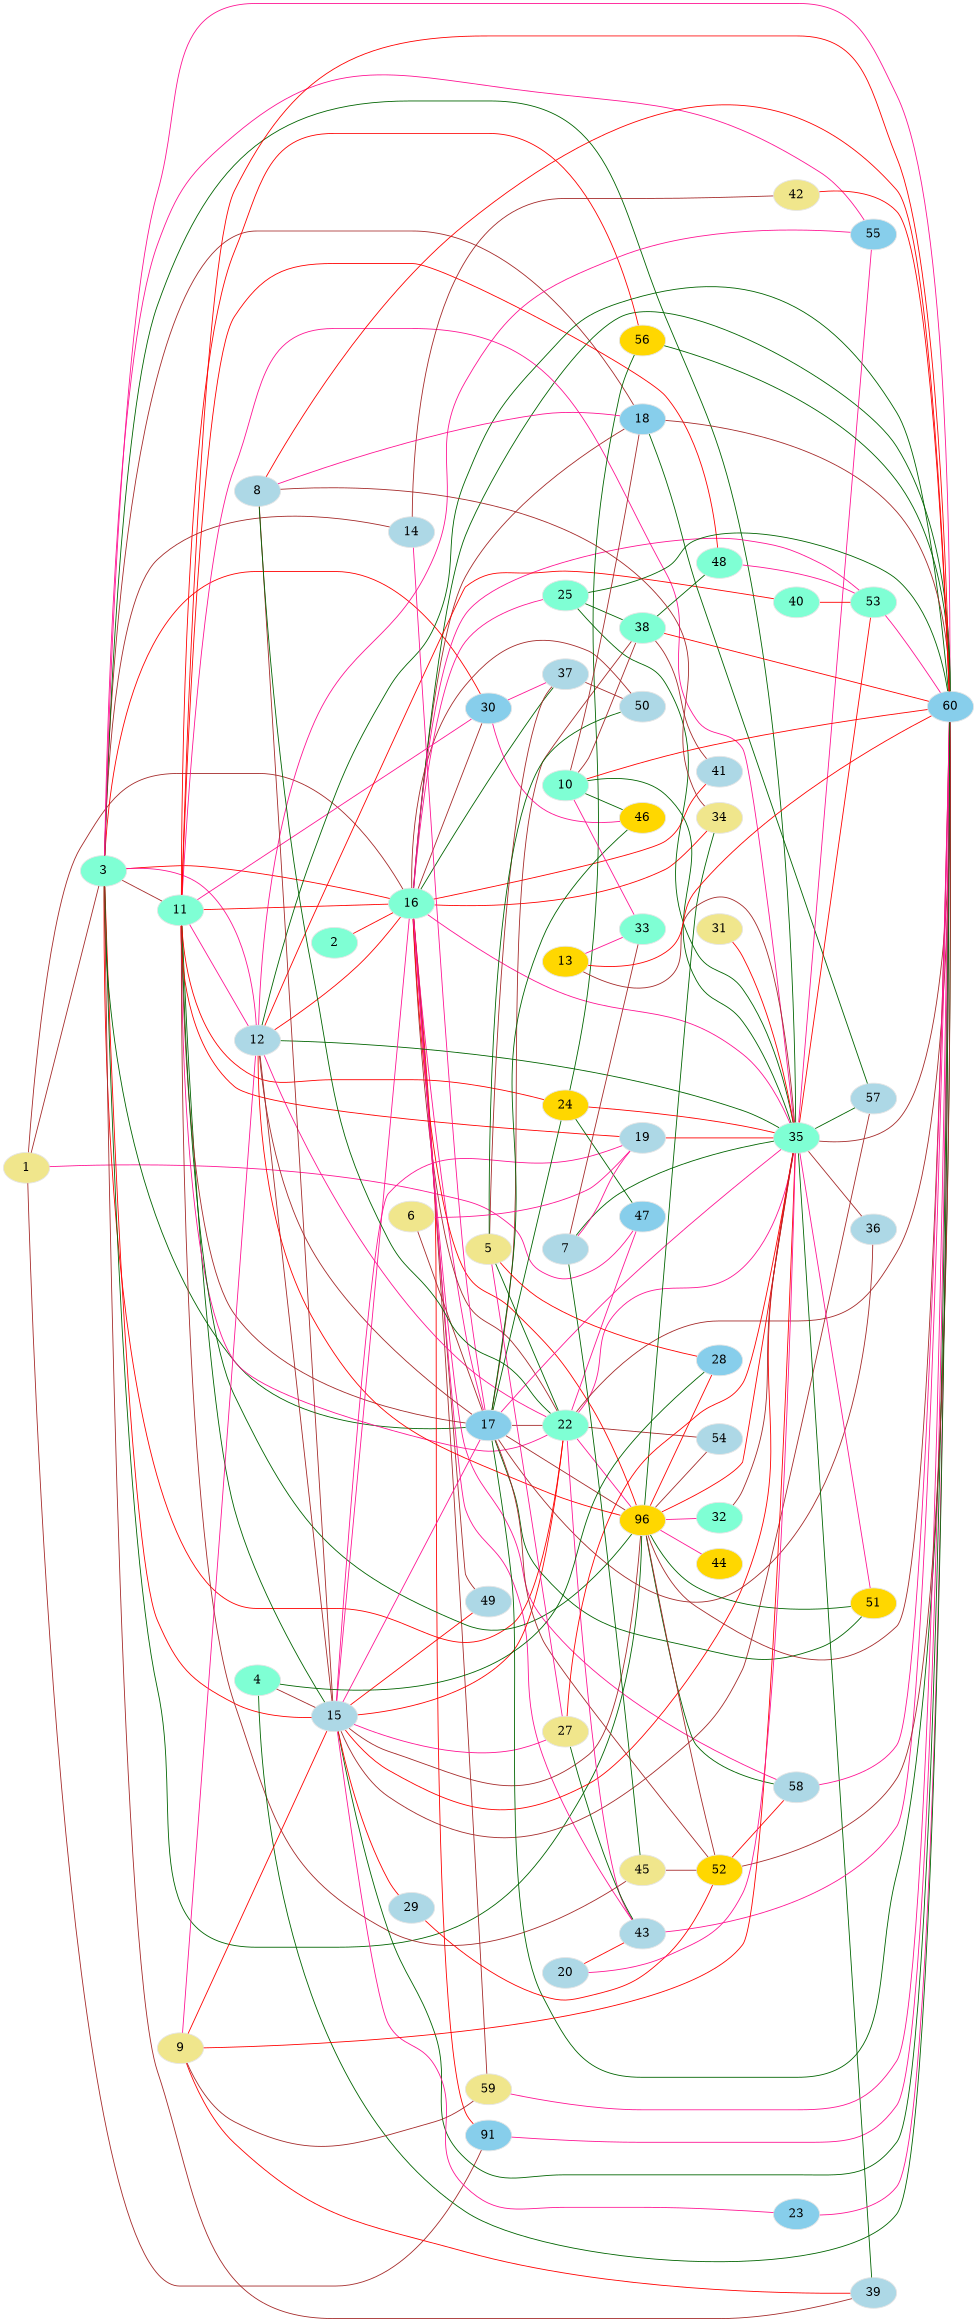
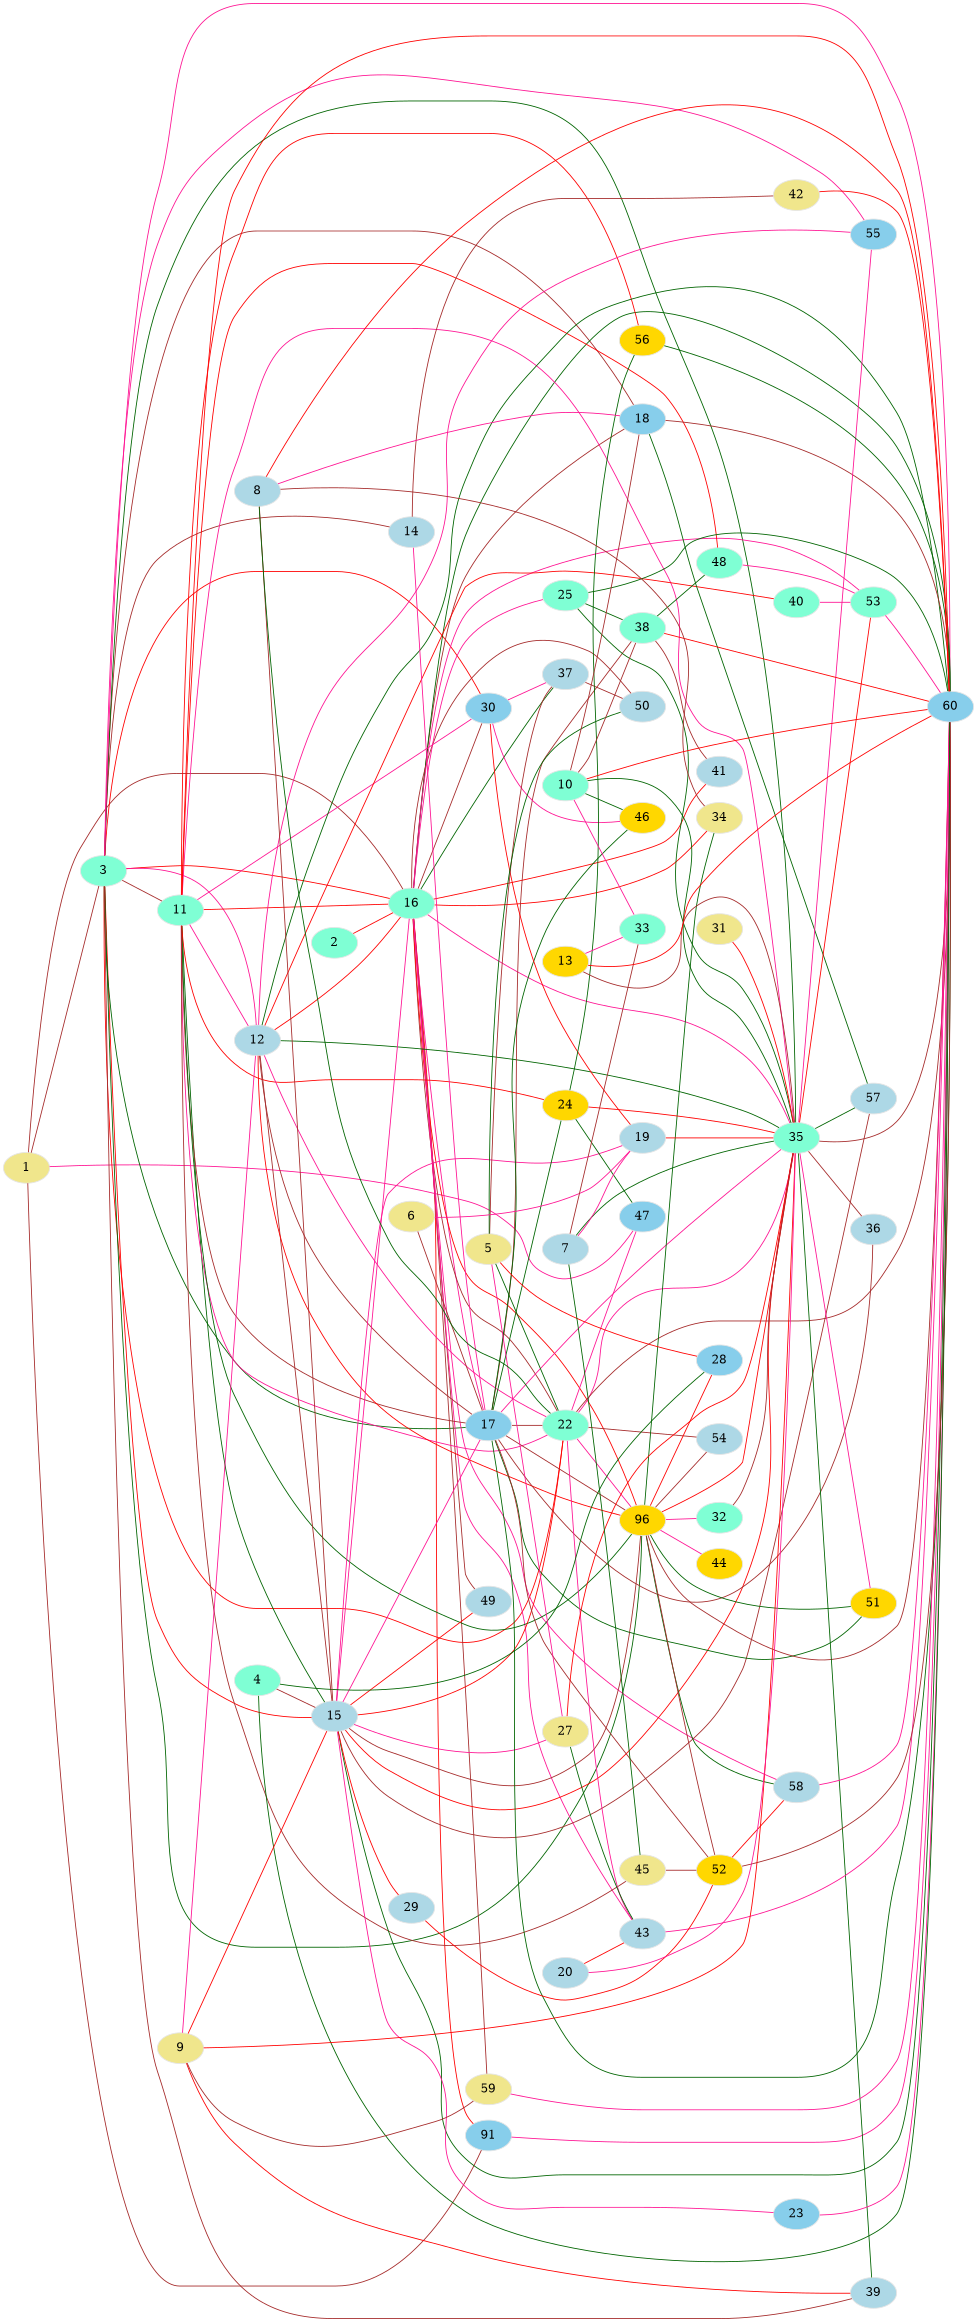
edge "40" -- "53": color red -> deeppink
edge "11" -- "19": now "30" -- "19"
